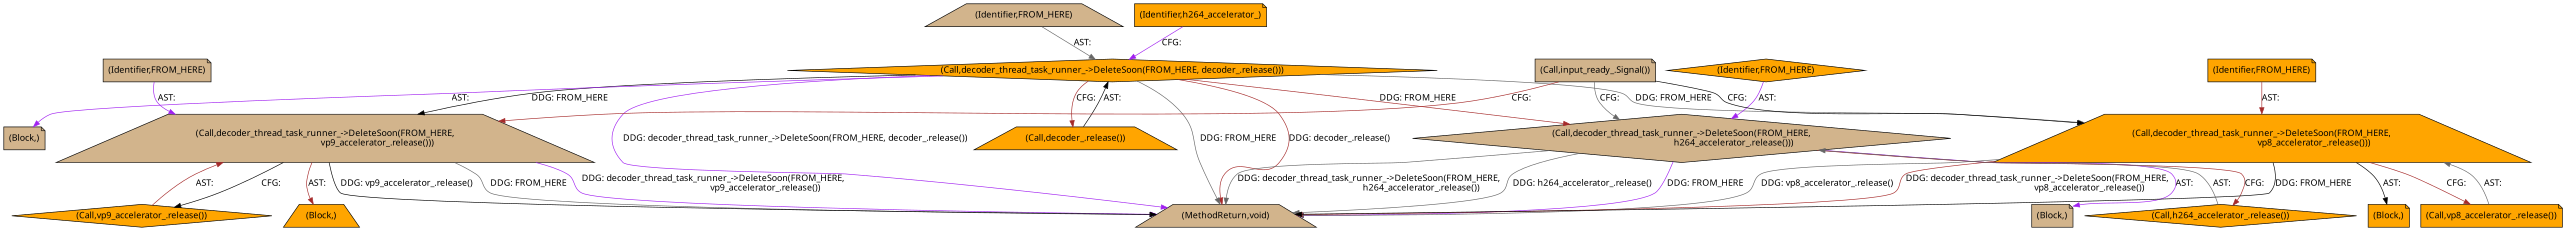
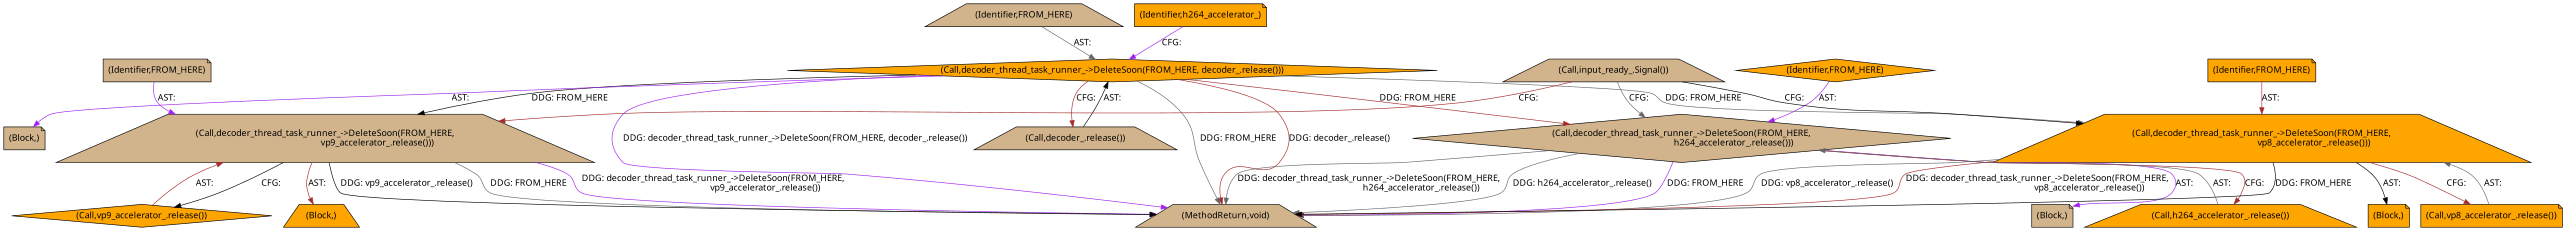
node "(Call,input_ready_.Signal())": shape note -> trapezium
node "(Call,decoder_.release())": fillcolor orange -> tan
node "(Call,h264_accelerator_.release())": shape diamond -> trapezium
